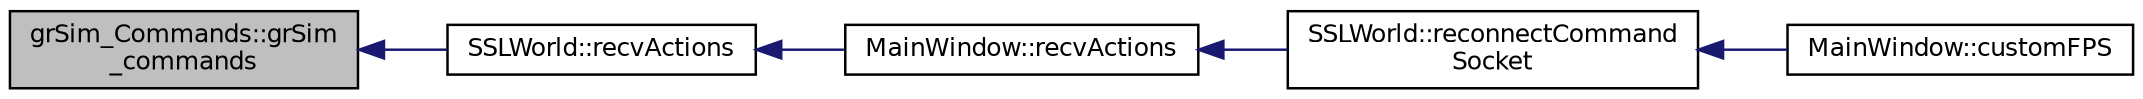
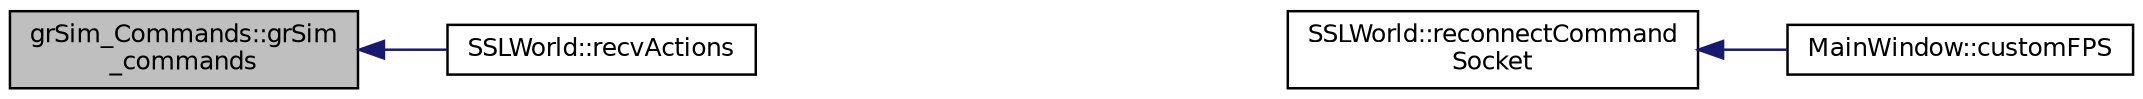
node "MainWindow::recvActions": removed
